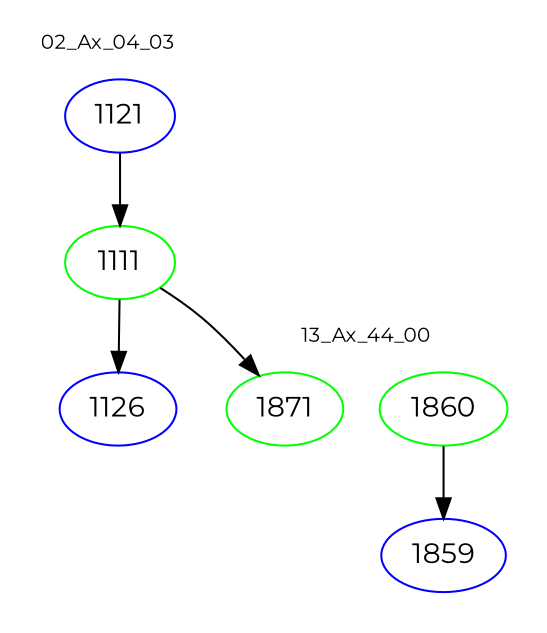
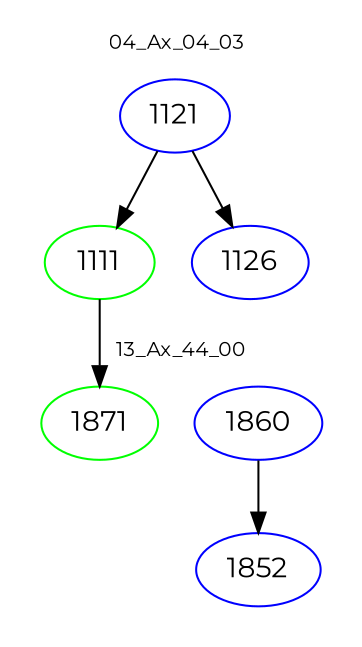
cluster "02_Ax_04_03": label "02_Ax_04_03" -> "04_Ax_04_03"
edge "1111" -> "1126": now "1121" -> "1126"
node "1860": color green -> blue
node "1859": label "1859" -> "1852"
